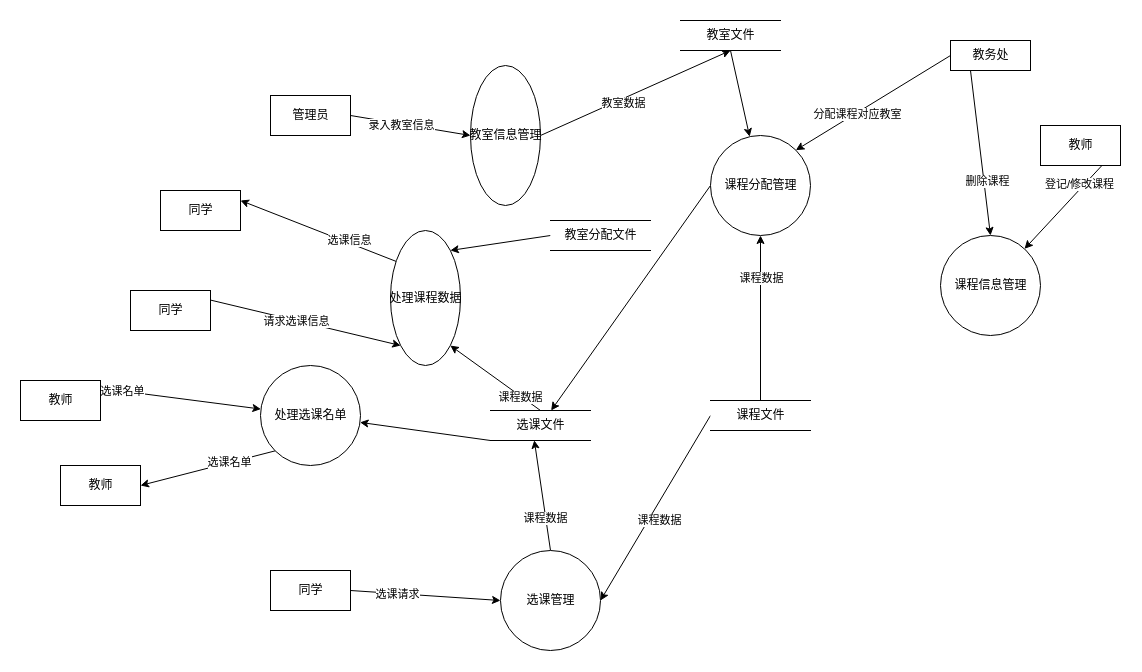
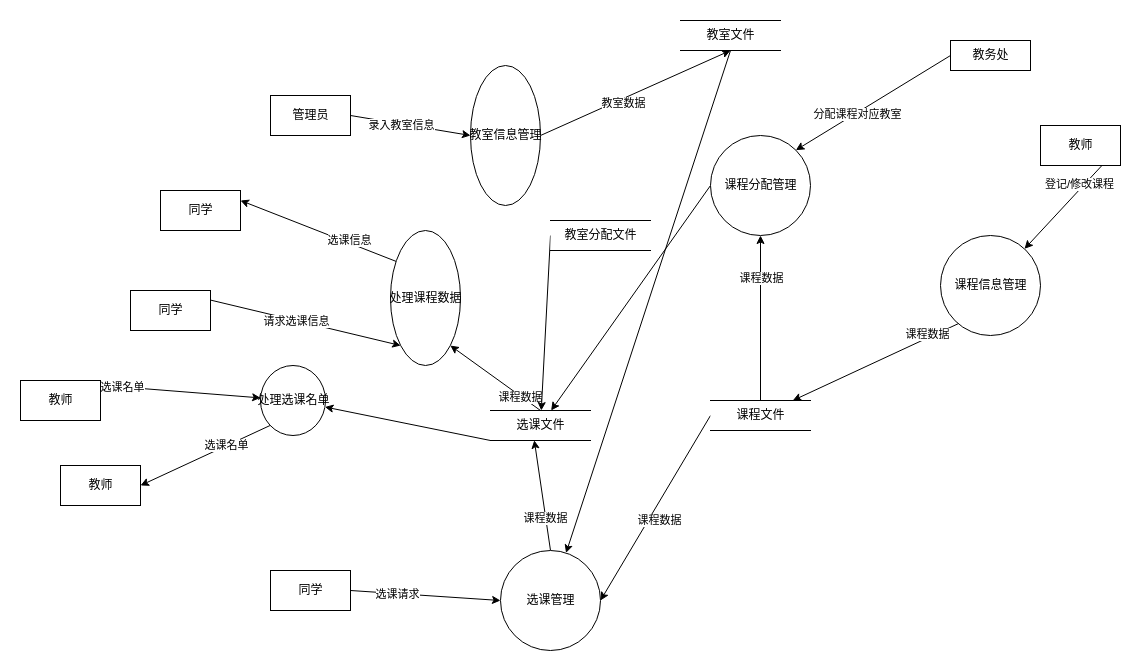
edge "教室文件" -> "课程分配管理": now "教室文件" -> "选课管理"
edge "教务处" -> "课程信息管理": removed, label "删除课程"
edge "教室分配文件" -> "处理课程数据": now "教室分配文件" -> "选课文件"
edge "课程信息管理" -> "课程文件": added, label "课程数据"
node "处理选课名单": size 100x100 -> 65x70
